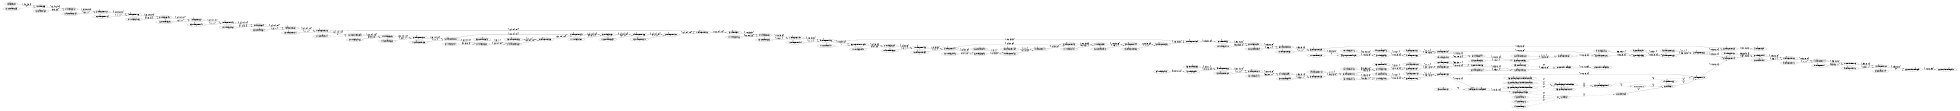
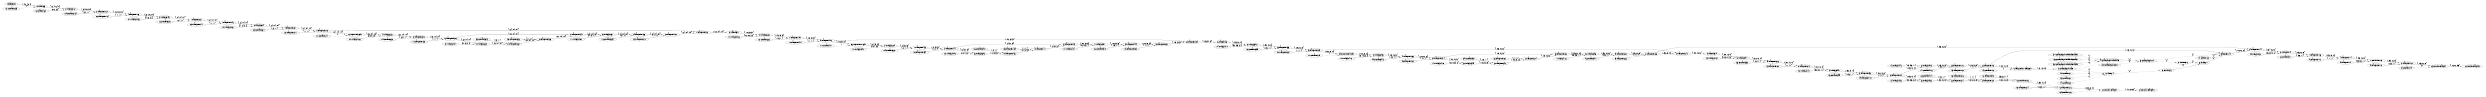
edge "42 MaxPool_579" -> "46 Multiply_3977": added, label "[1, 512, 13, 13]"
